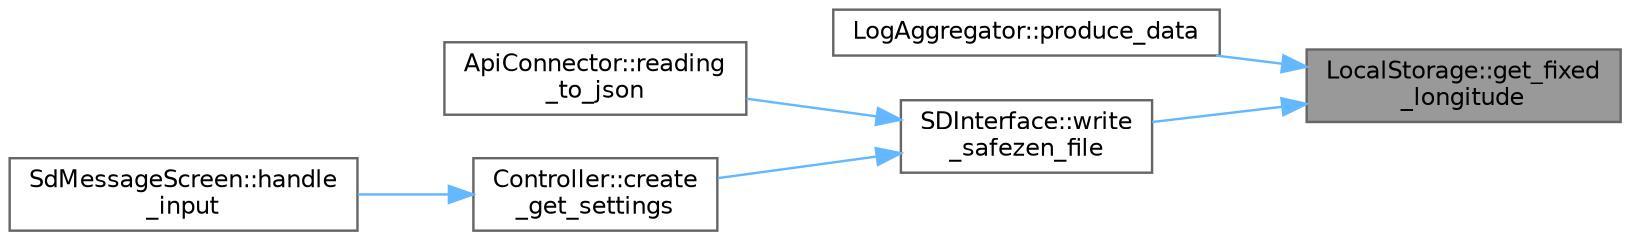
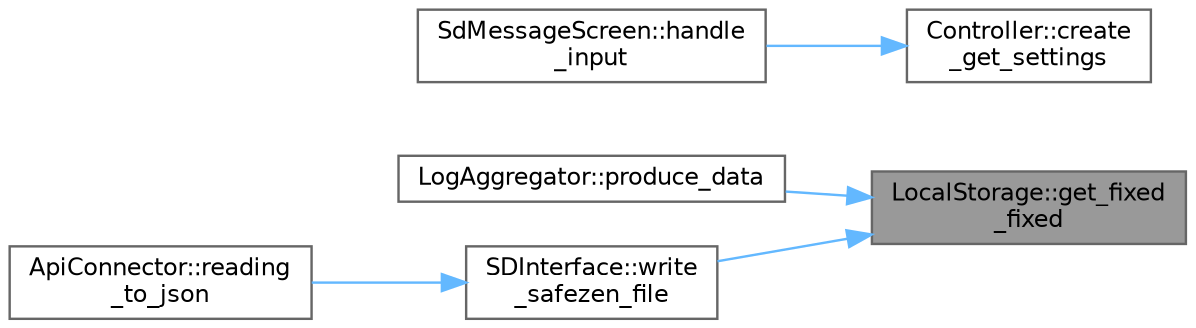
node "LocalStorage::get_fixed _longitude": label "LocalStorage::get_fixed _longitude" -> "LocalStorage::get_fixed _fixed"
edge "Controller::create _get_settings" -> "SDInterface::write _safezen_file": removed
